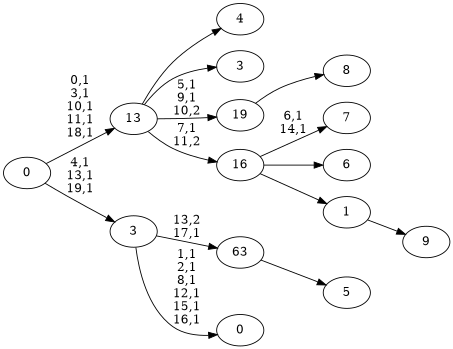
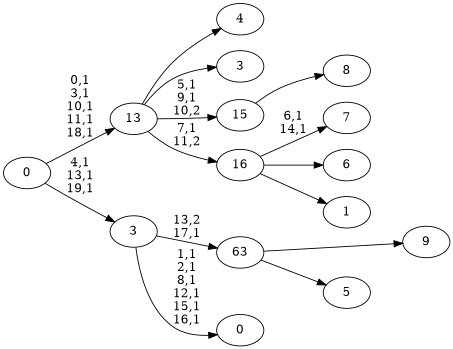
node "19": label "19" -> "15"
edge "1" -> "9": now "63" -> "9"
